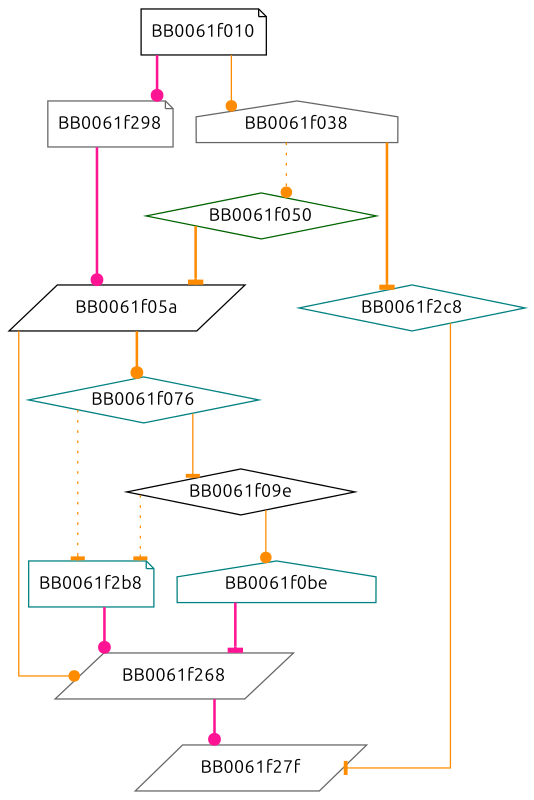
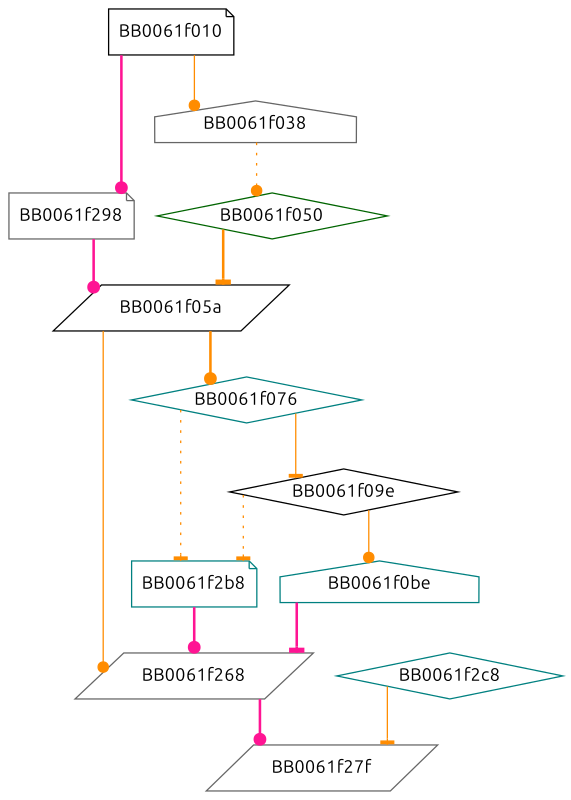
edge "BB0061f038" -> "BB0061f2c8": removed
